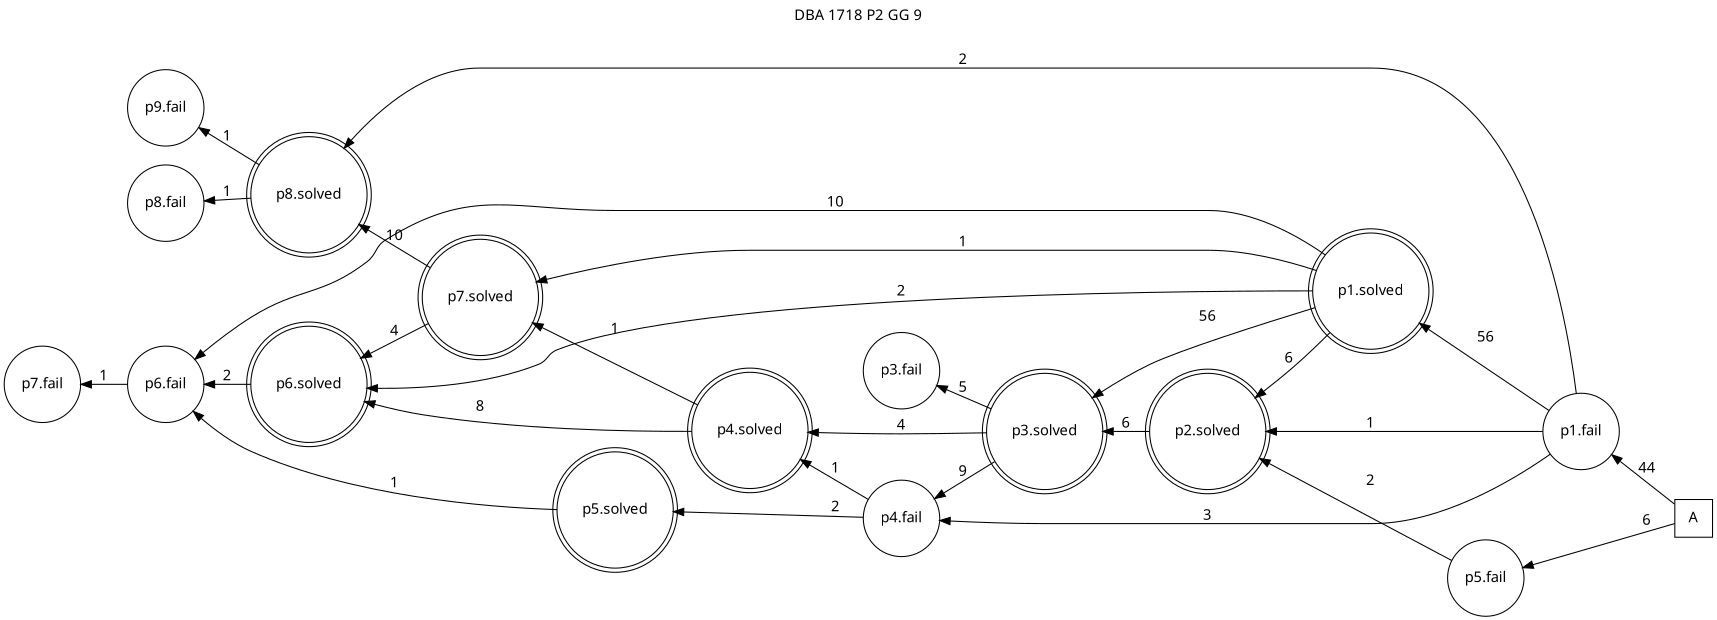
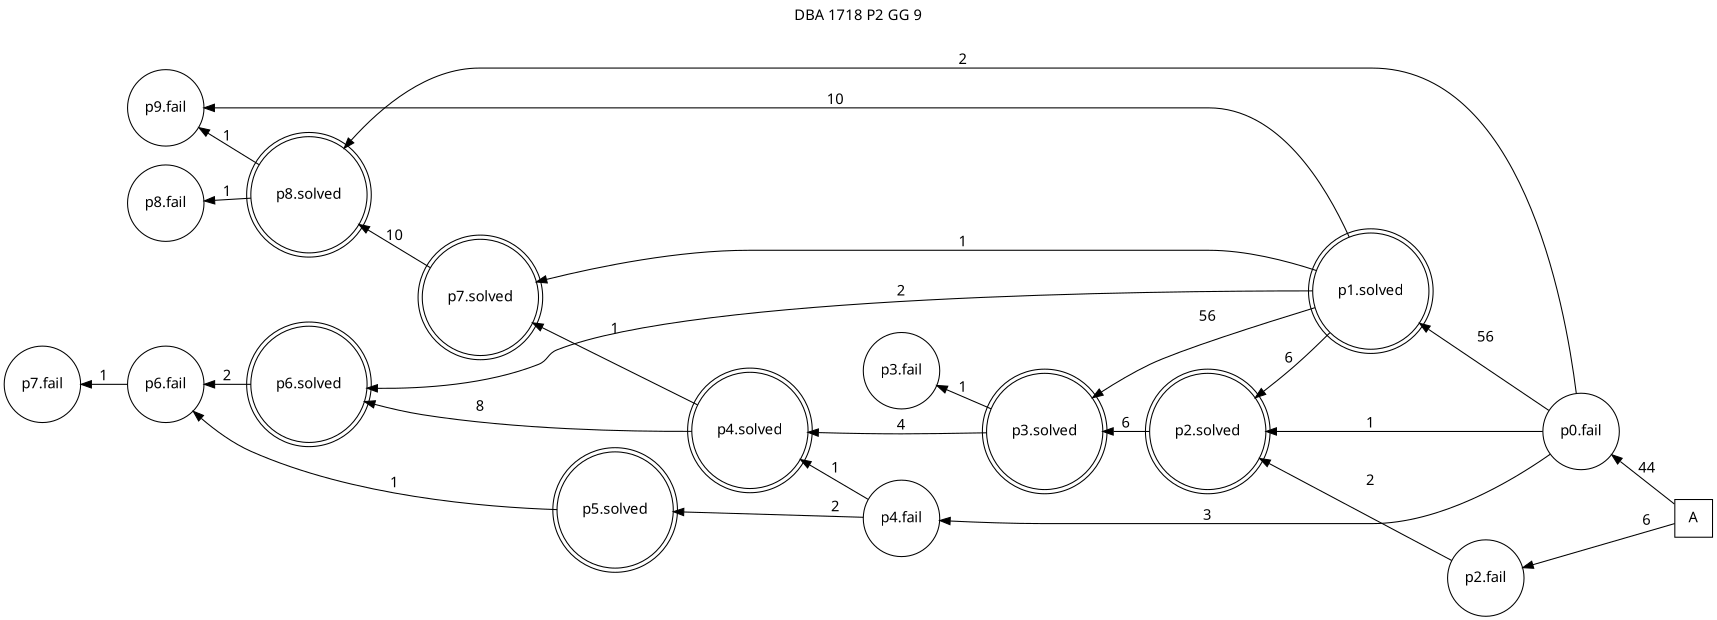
edge "p1.solved" -> "p6.fail": now "p1.solved" -> "p9.fail"
edge "p7.solved" -> "p6.solved": removed, label "4"
edge "p3.solved" -> "p3.fail": label "5" -> "1"
node "p1.fail": label "p1.fail" -> "p0.fail"
edge "p3.solved" -> "p4.fail": removed, label "9"
node "p5.fail": label "p5.fail" -> "p2.fail"
